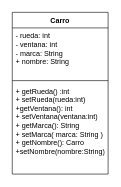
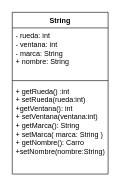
node "Carro": label "Carro" -> "String"
